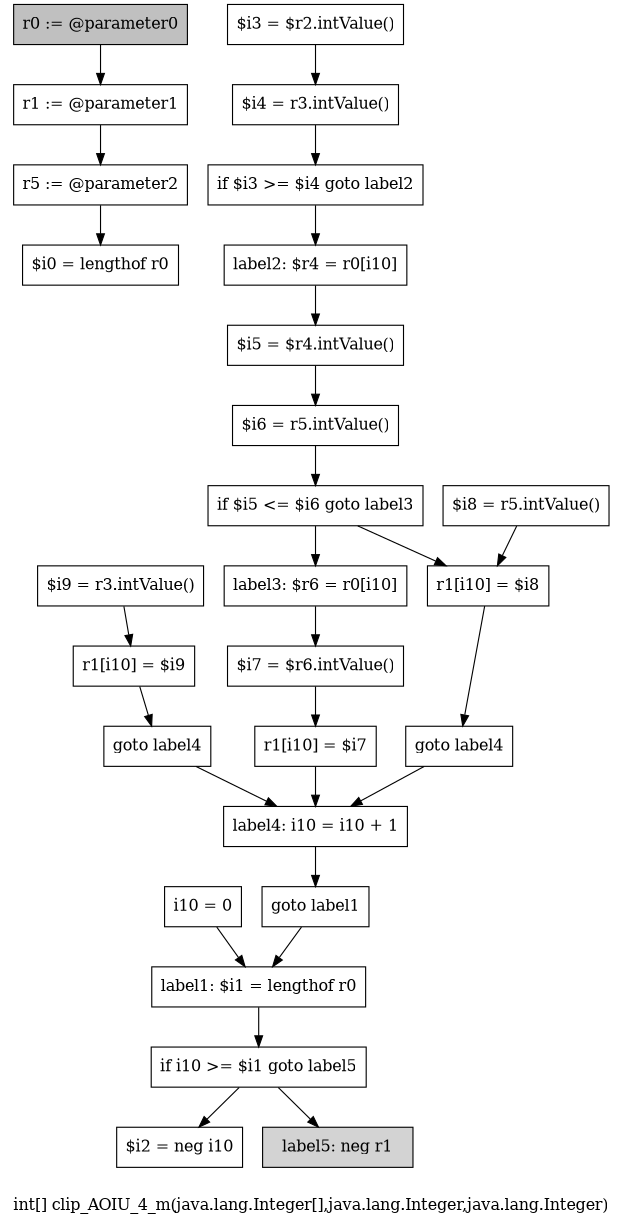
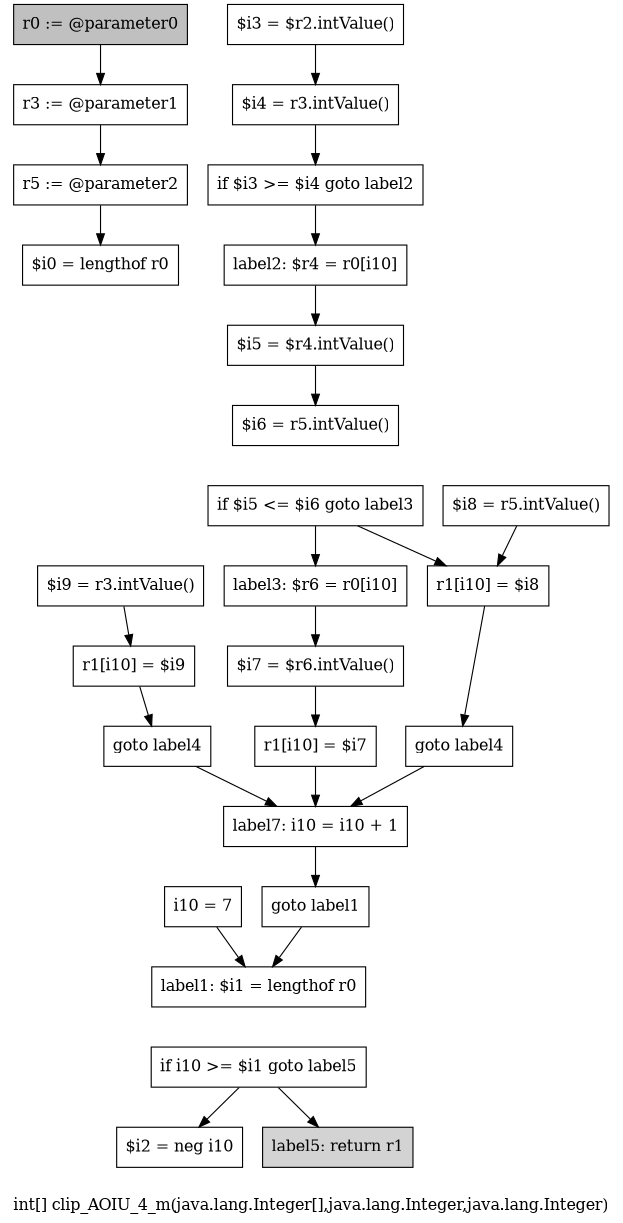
node "r1 := @parameter1": label "r1 := @parameter1" -> "r3 := @parameter1"
edge "$i6 = r5.intValue()" -> "if $i5 <= $i6 goto label3": removed
node "label4: i10 = i10 + 1": label "label4: i10 = i10 + 1" -> "label7: i10 = i10 + 1"
node "i10 = 0": label "i10 = 0" -> "i10 = 7"
edge "label1: $i1 = lengthof r0" -> "if i10 >= $i1 goto label5": removed
node "label5: neg r1": label "label5: neg r1" -> "label5: return r1"
